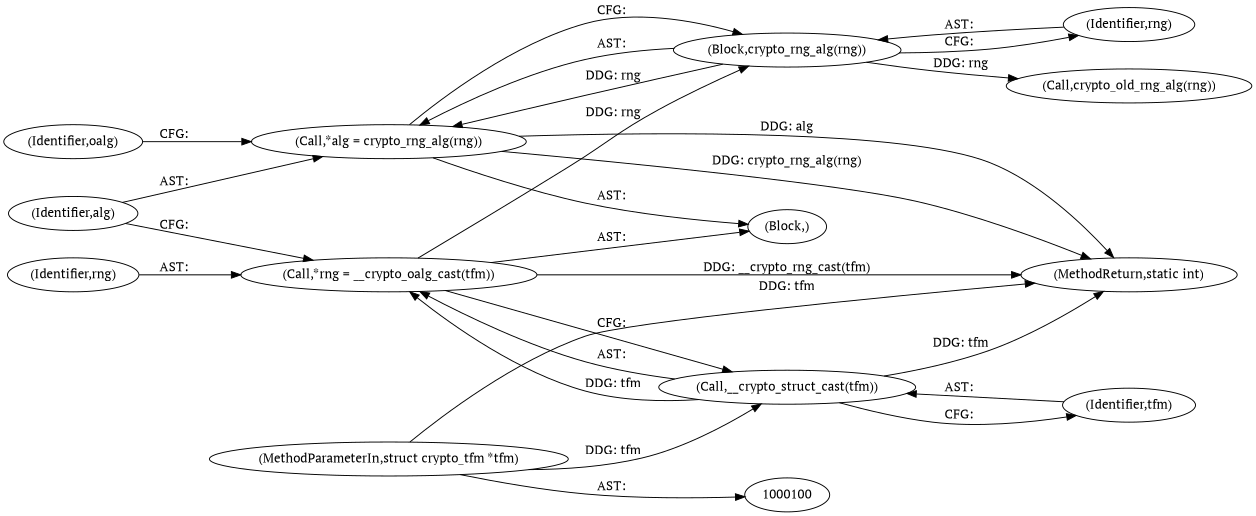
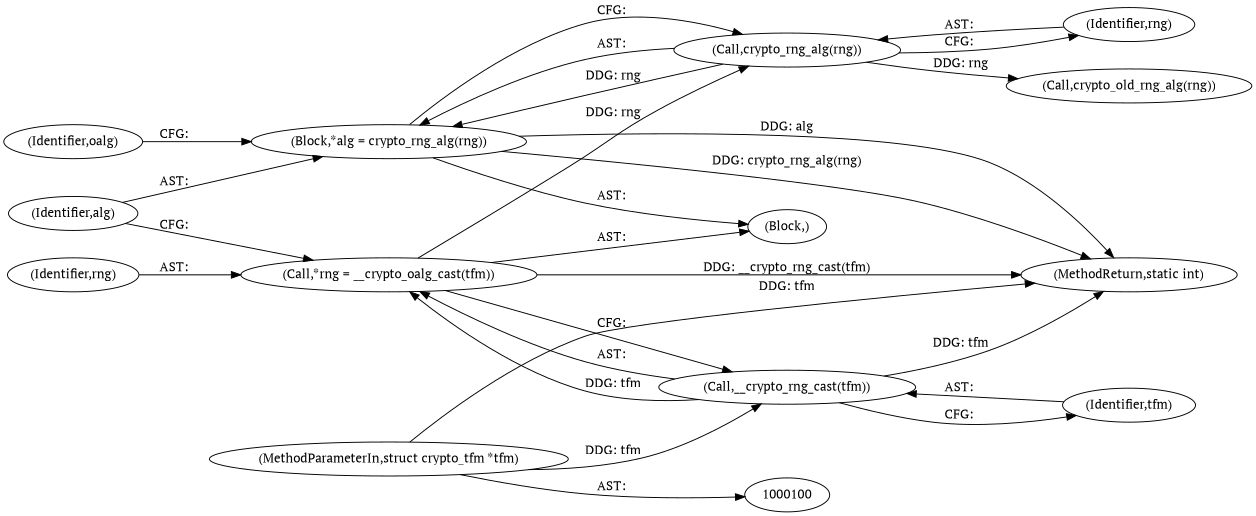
node "(Block,crypto_rng_alg(rng))": label "(Block,crypto_rng_alg(rng))" -> "(Call,crypto_rng_alg(rng))"
node "(Call,*alg = crypto_rng_alg(rng))": label "(Call,*alg = crypto_rng_alg(rng))" -> "(Block,*alg = crypto_rng_alg(rng))"
node "(Call,__crypto_struct_cast(tfm))": label "(Call,__crypto_struct_cast(tfm))" -> "(Call,__crypto_rng_cast(tfm))"
